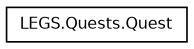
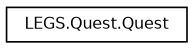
node "LEGS.Quests.Quest": label "LEGS.Quests.Quest" -> "LEGS.Quest.Quest"
